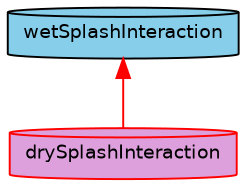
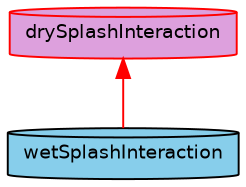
edge "drySplashInteraction" -> "wetSplashInteraction": reversed
